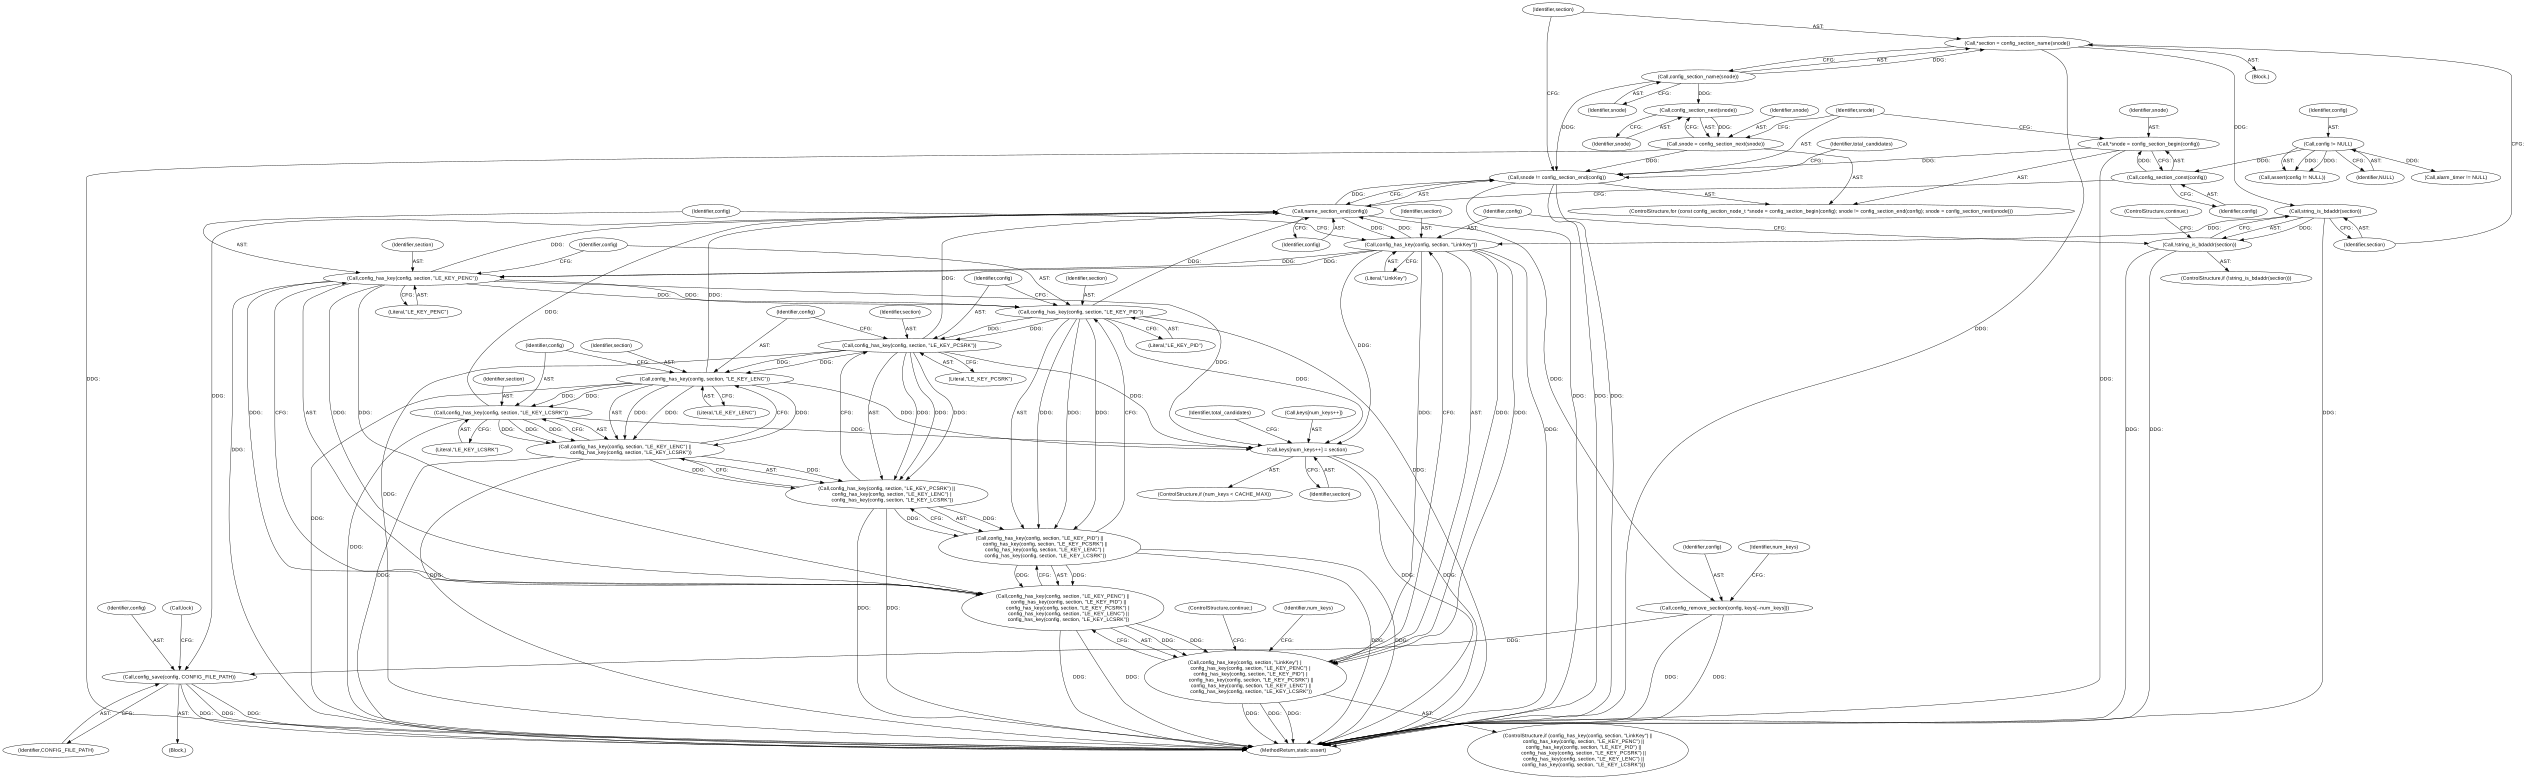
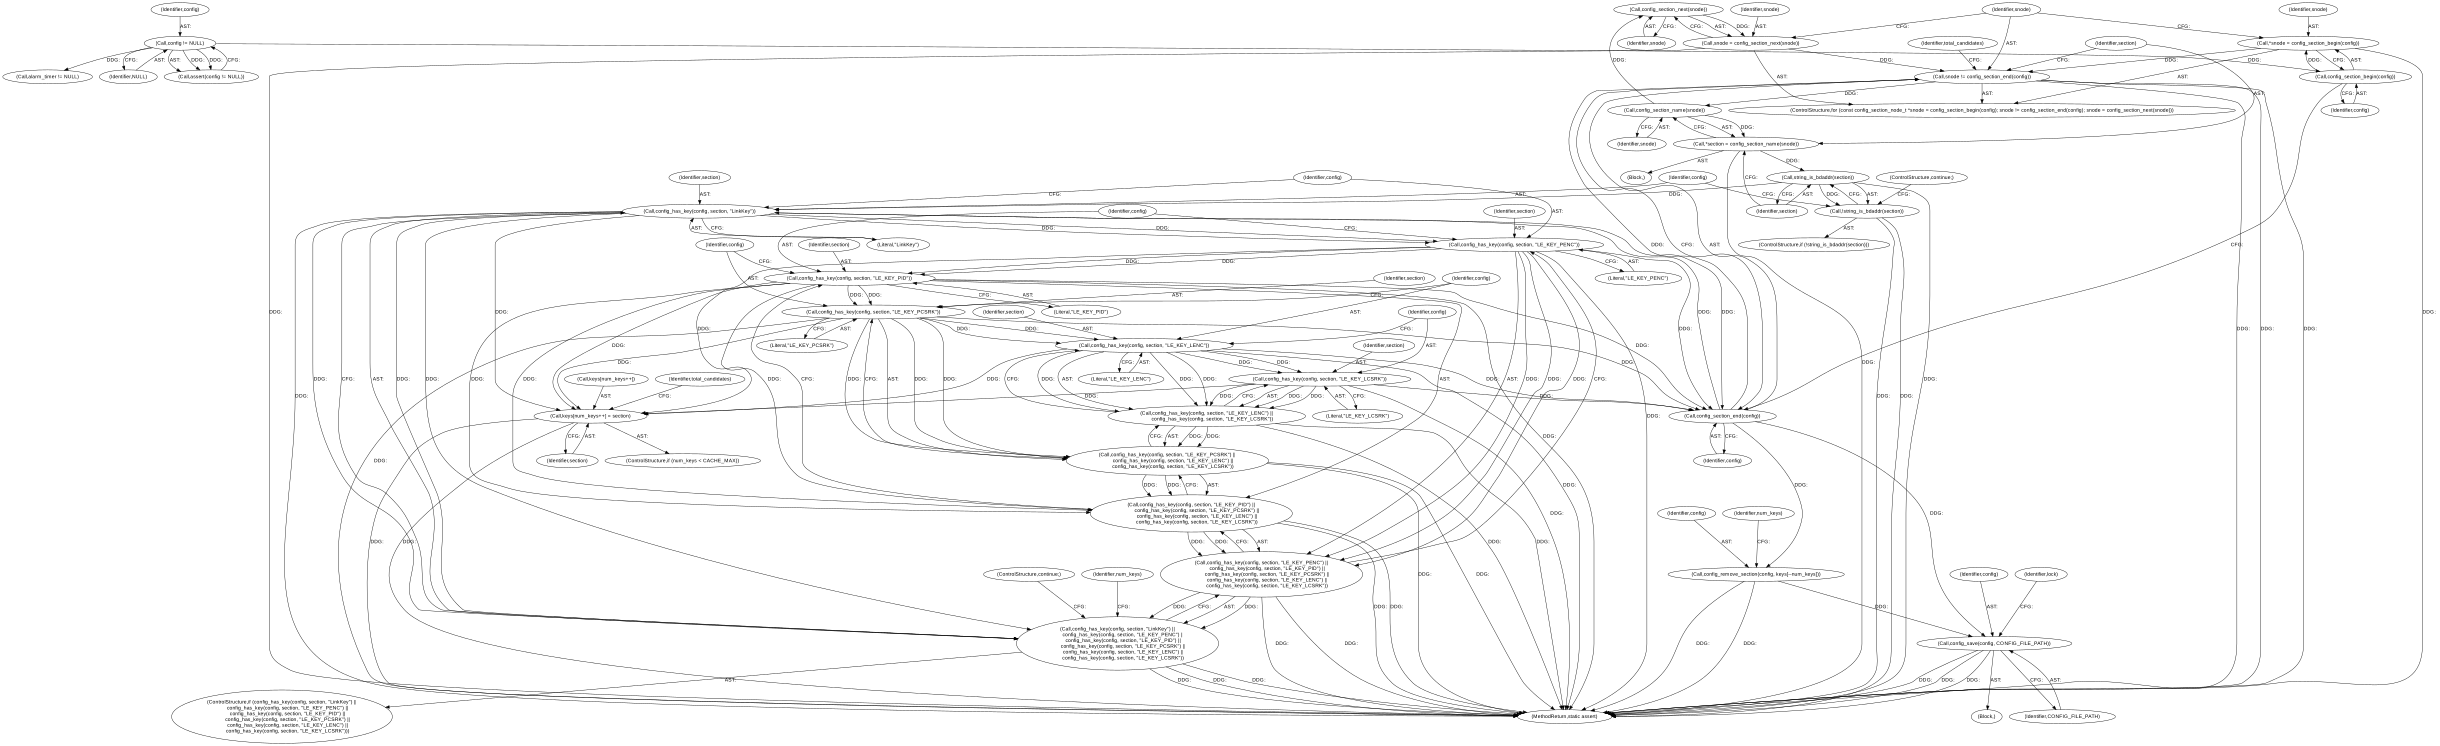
edge "(Call,assert(config != NULL))" -> "(Call,config != NULL)": added, label "CFG:"
edge "(Call,config_section_name(snode))" -> "(Call,snode != config_section_end(config))": reversed
node "(Call,config_section_const(config))": label "(Call,config_section_const(config))" -> "(Call,config_section_begin(config))"
node "(Call,name_section_end(config))": label "(Call,name_section_end(config))" -> "(Call,config_section_end(config))"
node "(Call,lock)": label "(Call,lock)" -> "(Identifier,lock)"
